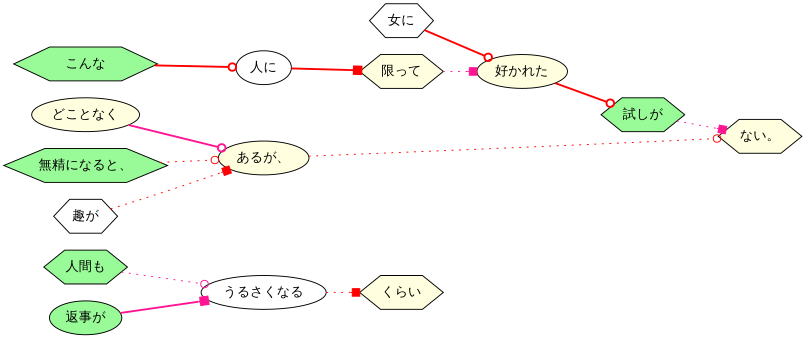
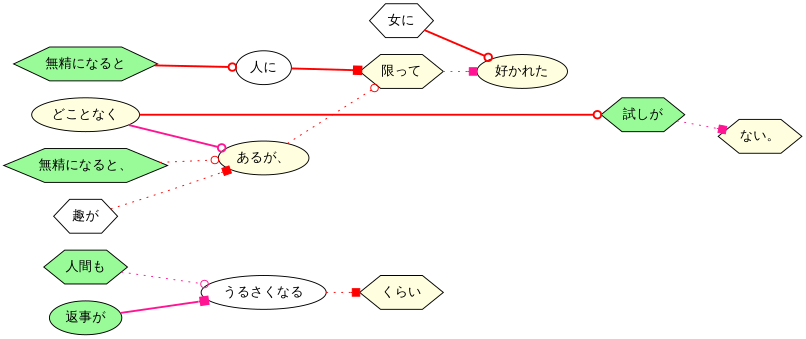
node "こんな": label "こんな" -> "無精になると"
edge "好かれた" -> "試しが": now "どことなく" -> "試しが"
edge "あるが、" -> "ない。": now "あるが、" -> "限って"
